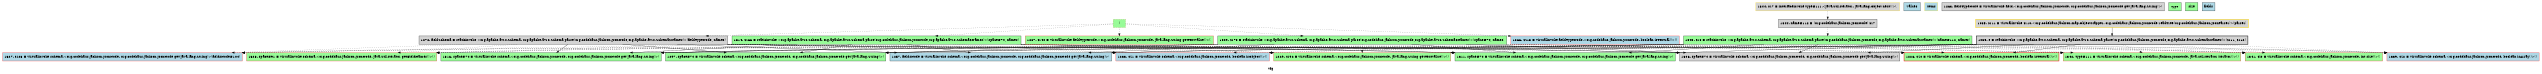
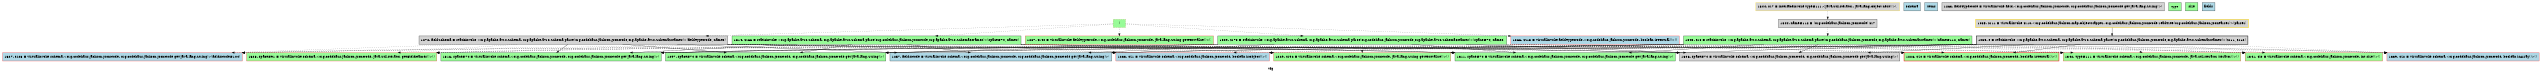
node "values": label "values" -> "schema"
node "items": color gold -> black
